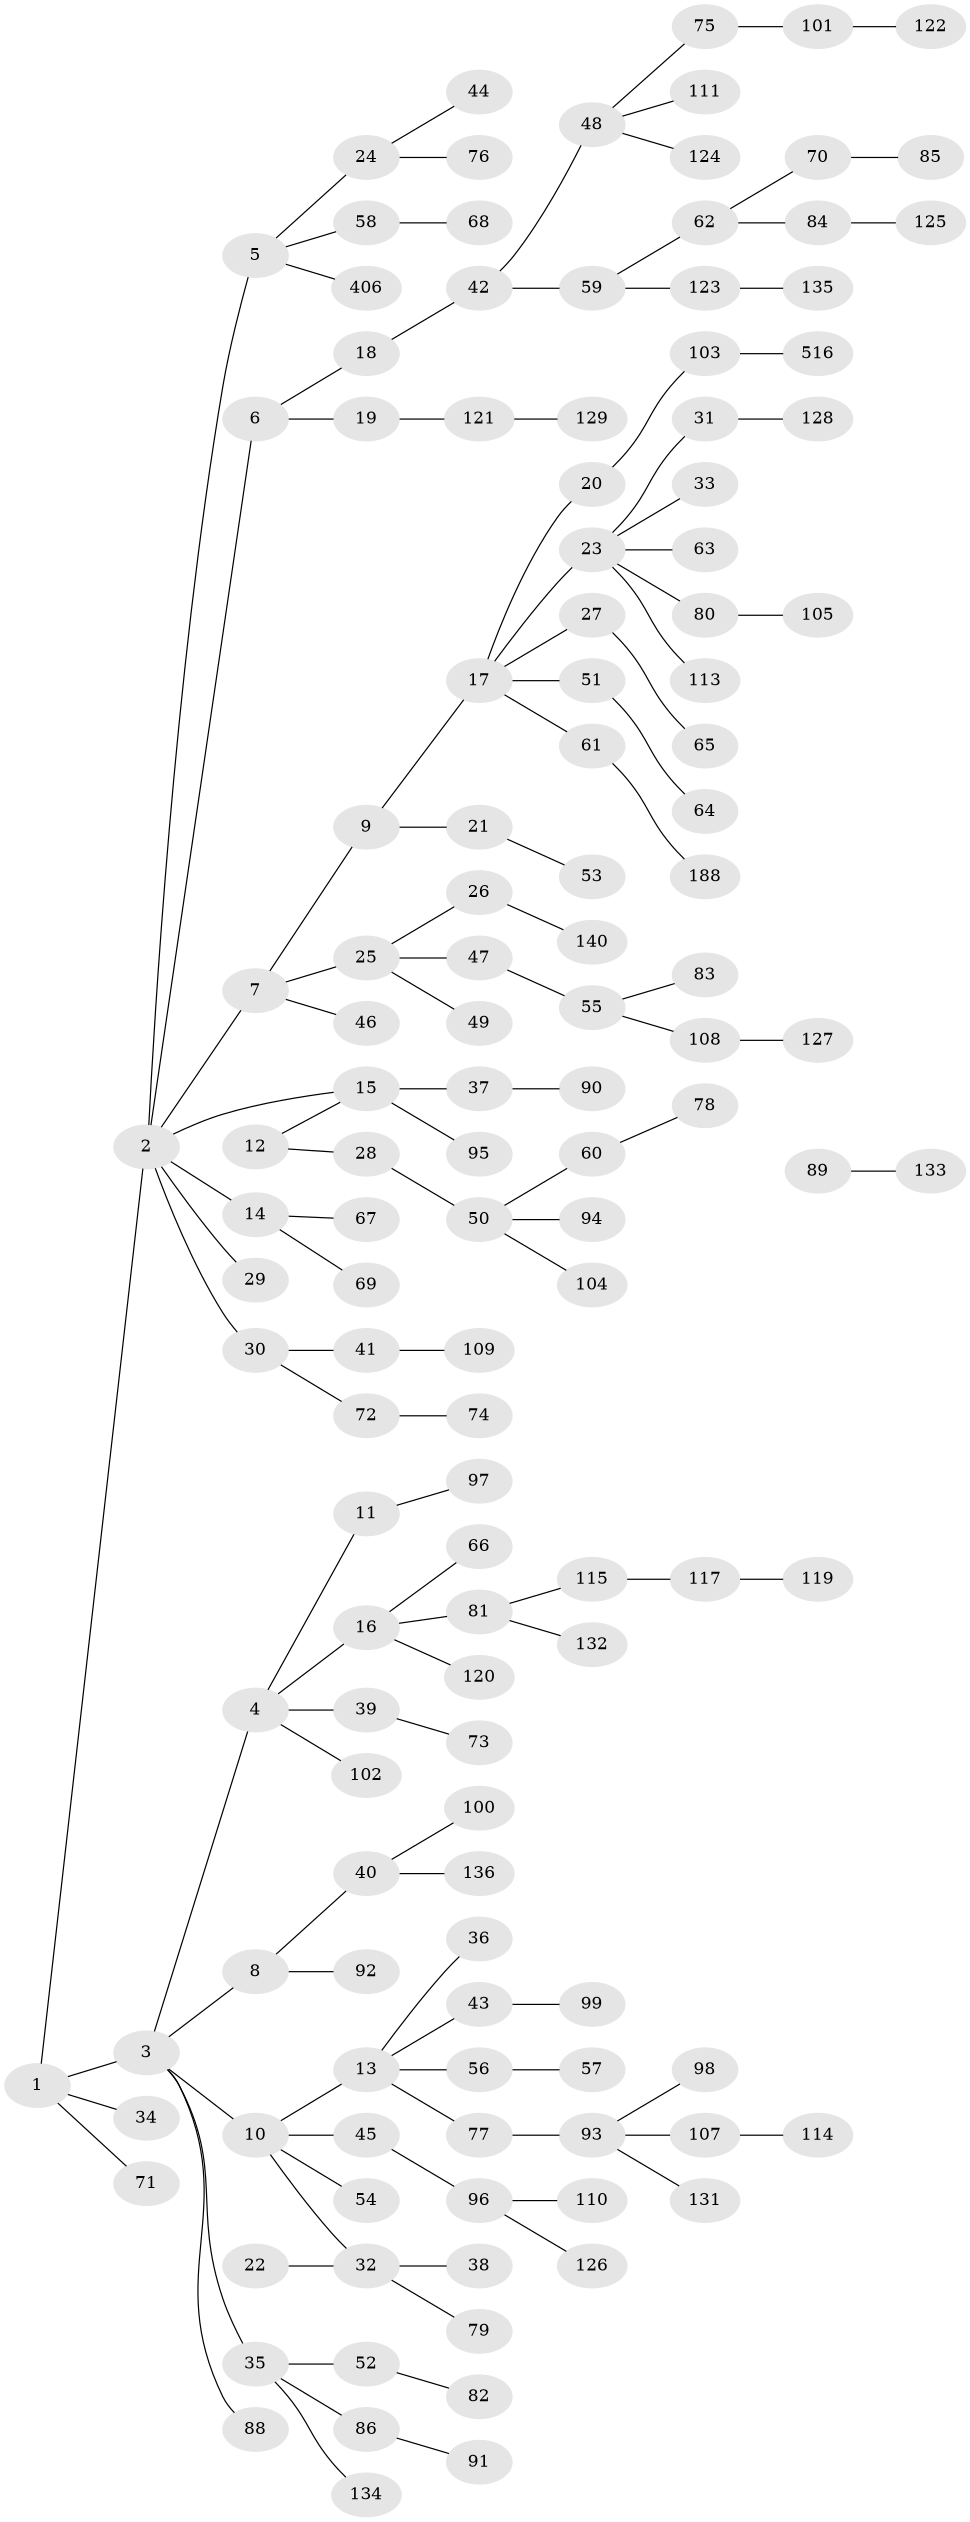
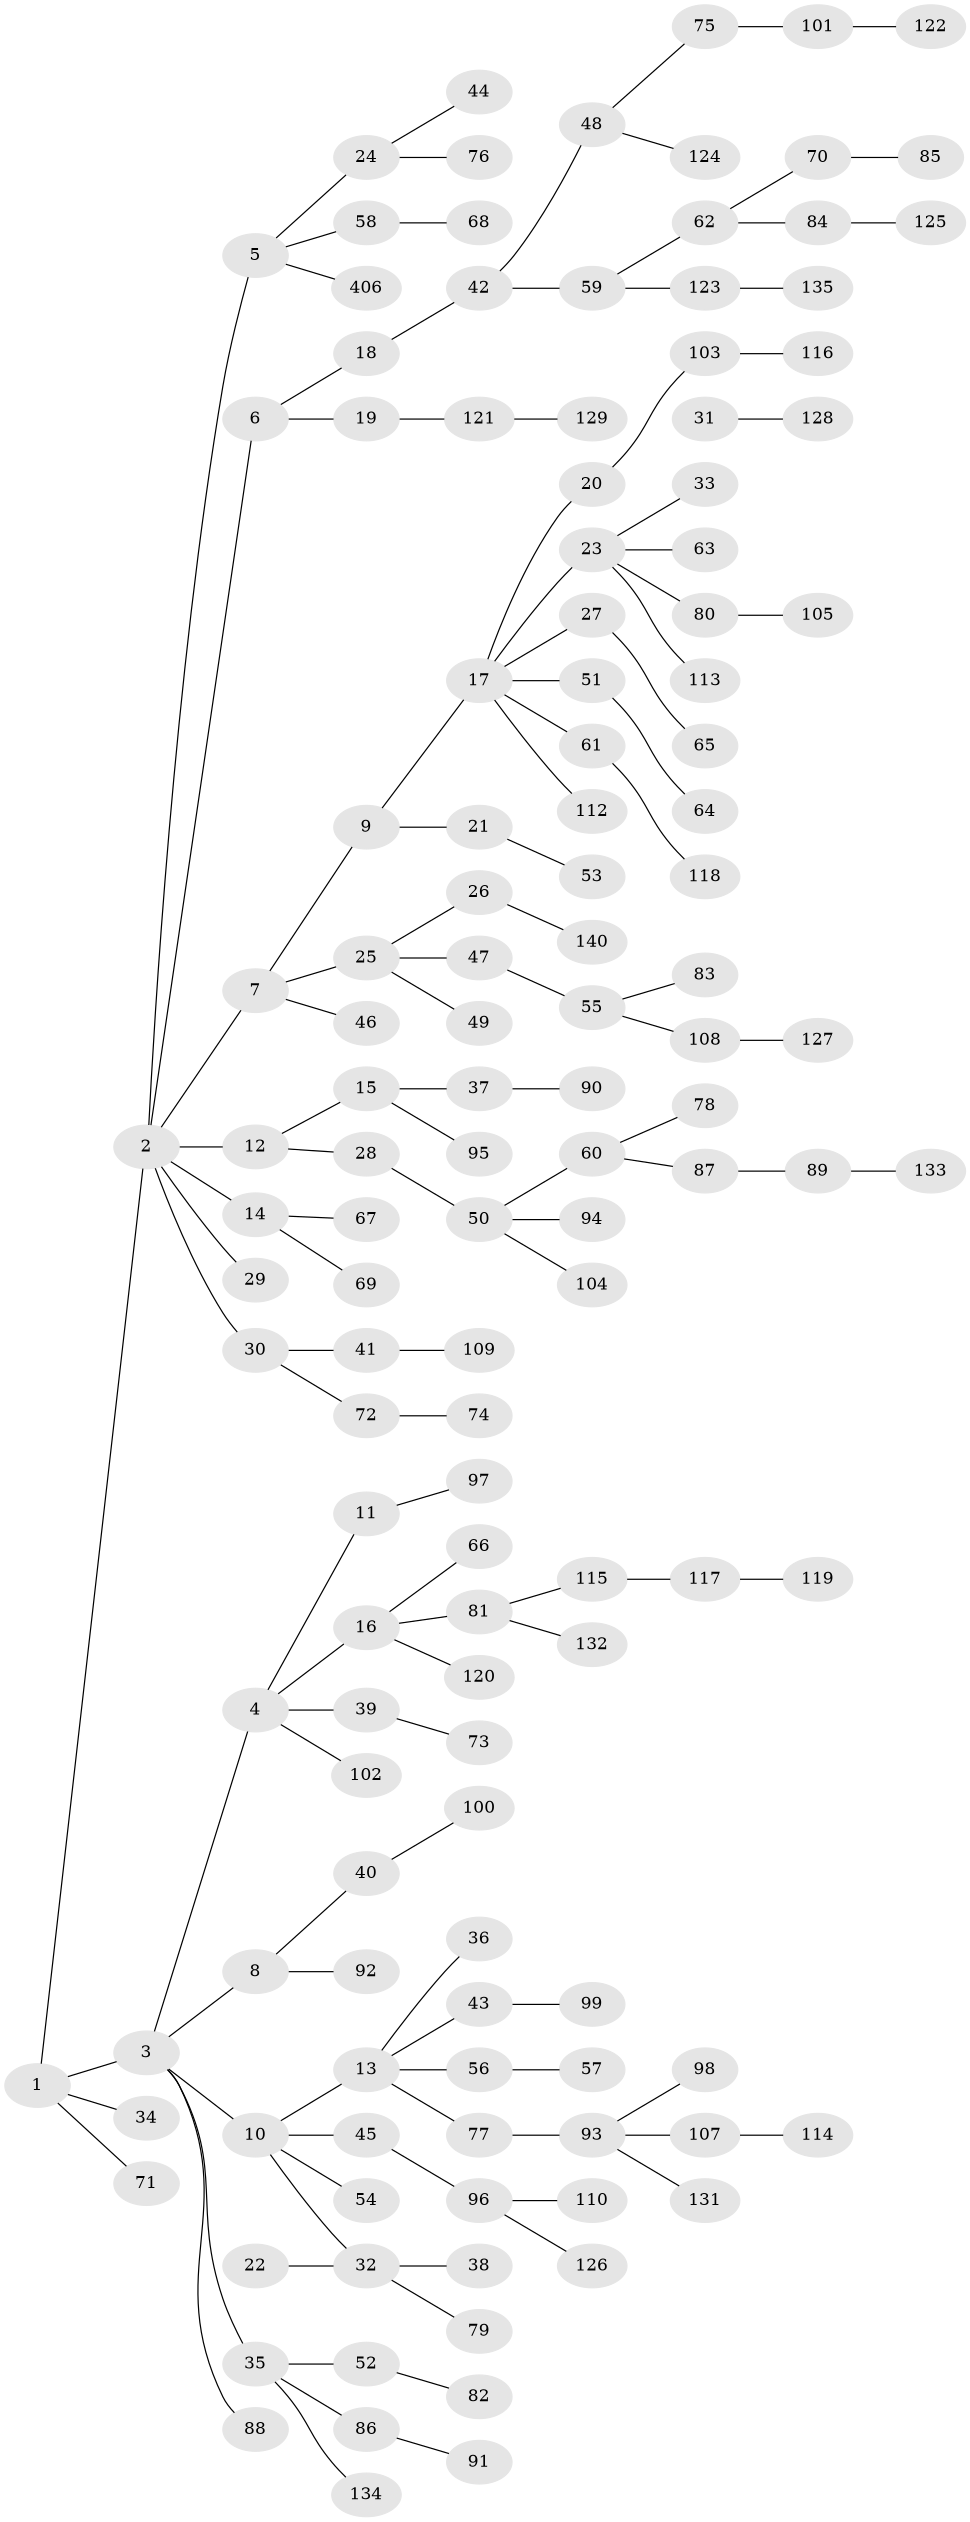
node "111": removed
node "516": label "516" -> "116"
edge "31" -- "23": removed
node "112": added
node "188": label "188" -> "118"
edge "15" -- "2": now "12" -- "2"
node "87": added
node "136": removed
